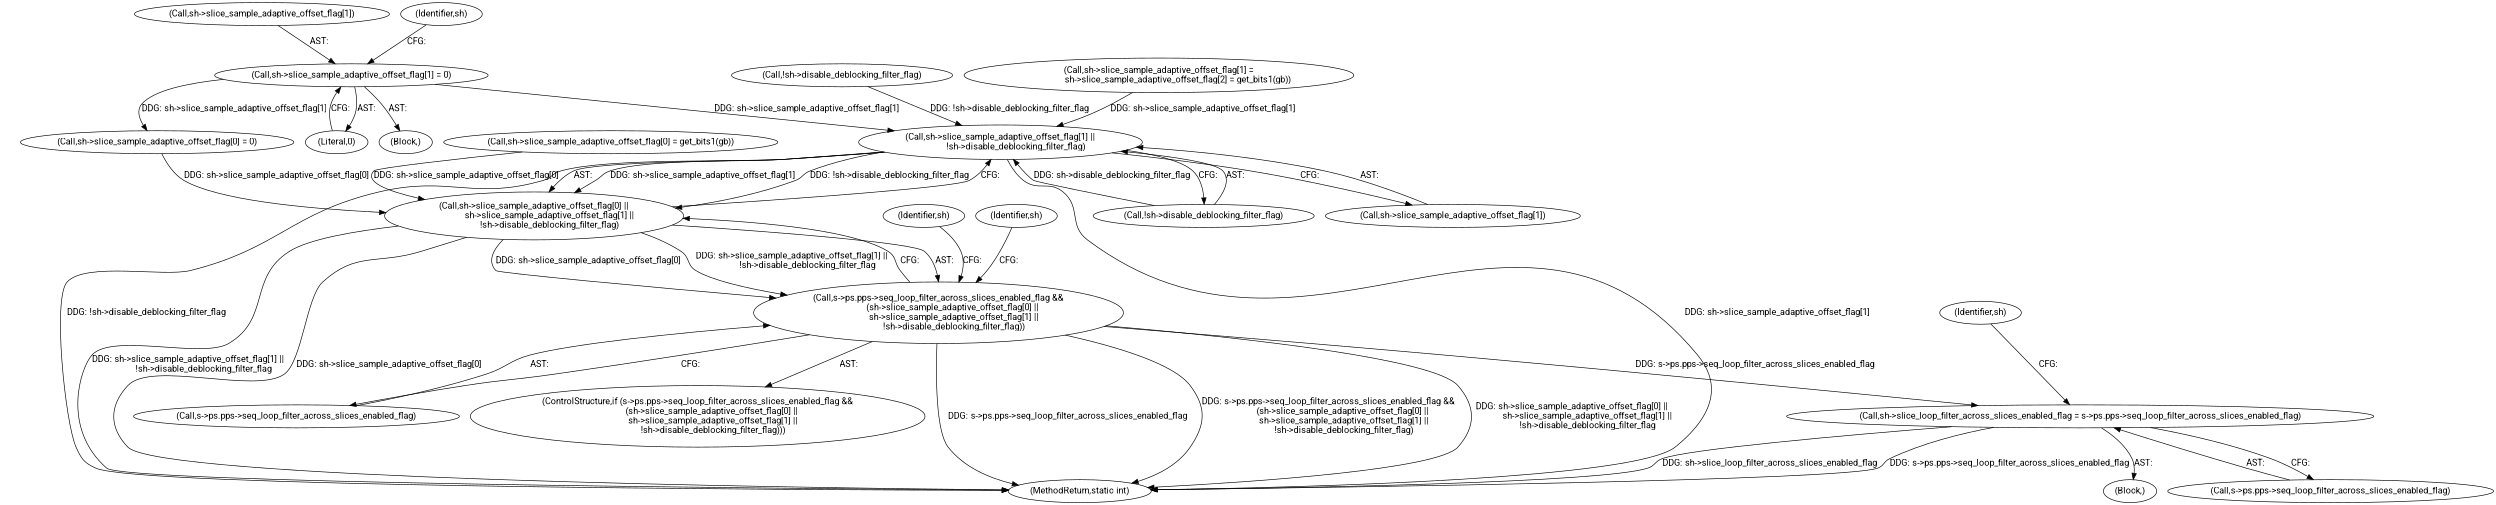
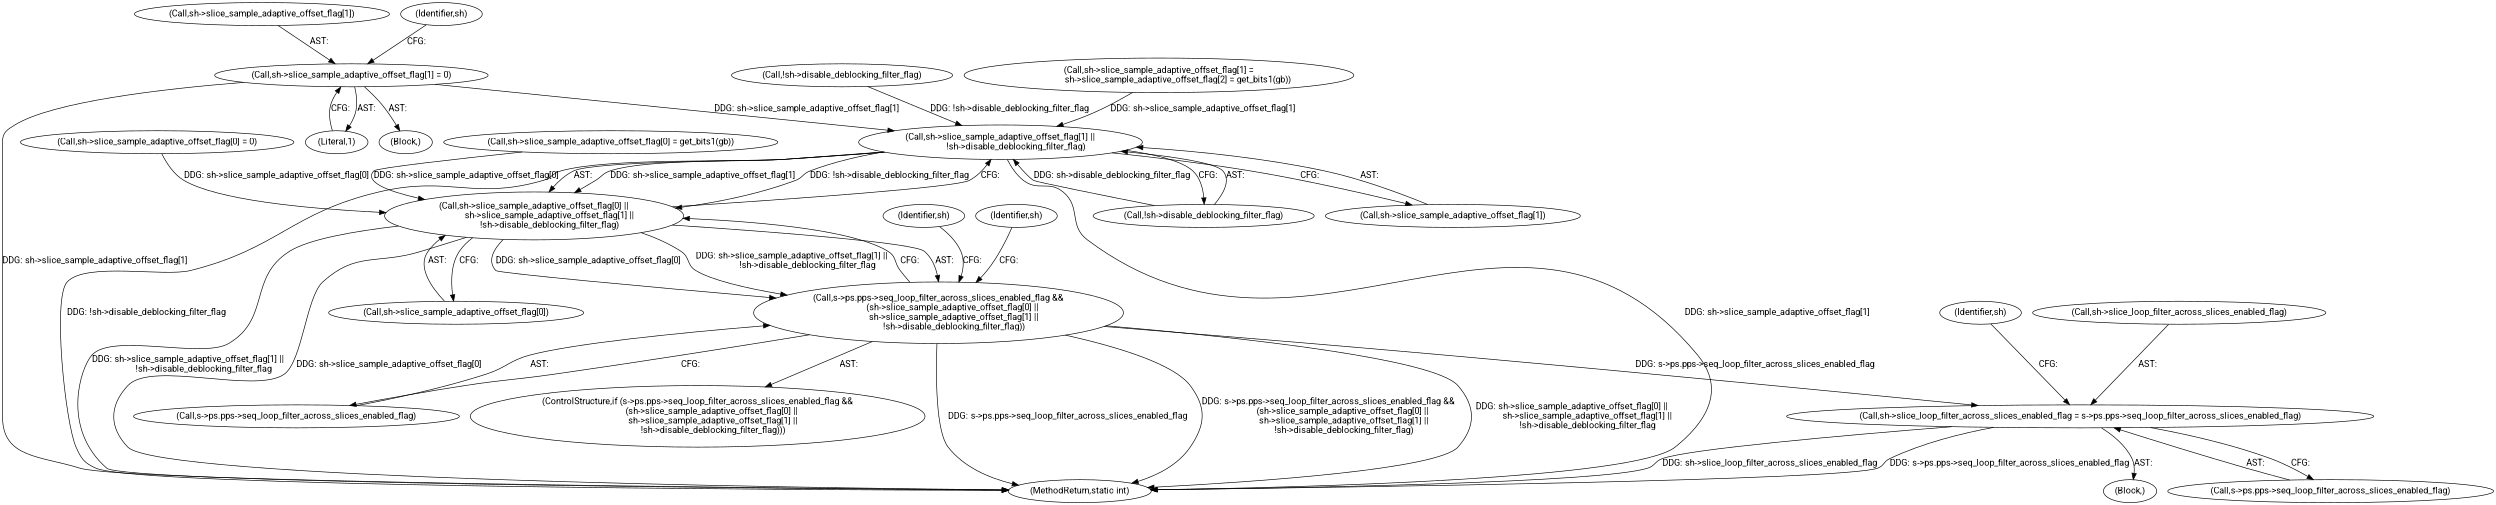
edge "(Call,sh->slice_sample_adaptive_offset_flag[1] = 0)" -> "(Call,sh->slice_sample_adaptive_offset_flag[0] = 0)": now "(Call,sh->slice_sample_adaptive_offset_flag[1] = 0)" -> "(MethodReturn,static int)"
node "(Literal,0)": label "(Literal,0)" -> "(Literal,1)"
node "(Call,sh->slice_sample_adaptive_offset_flag[0])": added
node "(Call,sh->slice_loop_filter_across_slices_enabled_flag)": added
